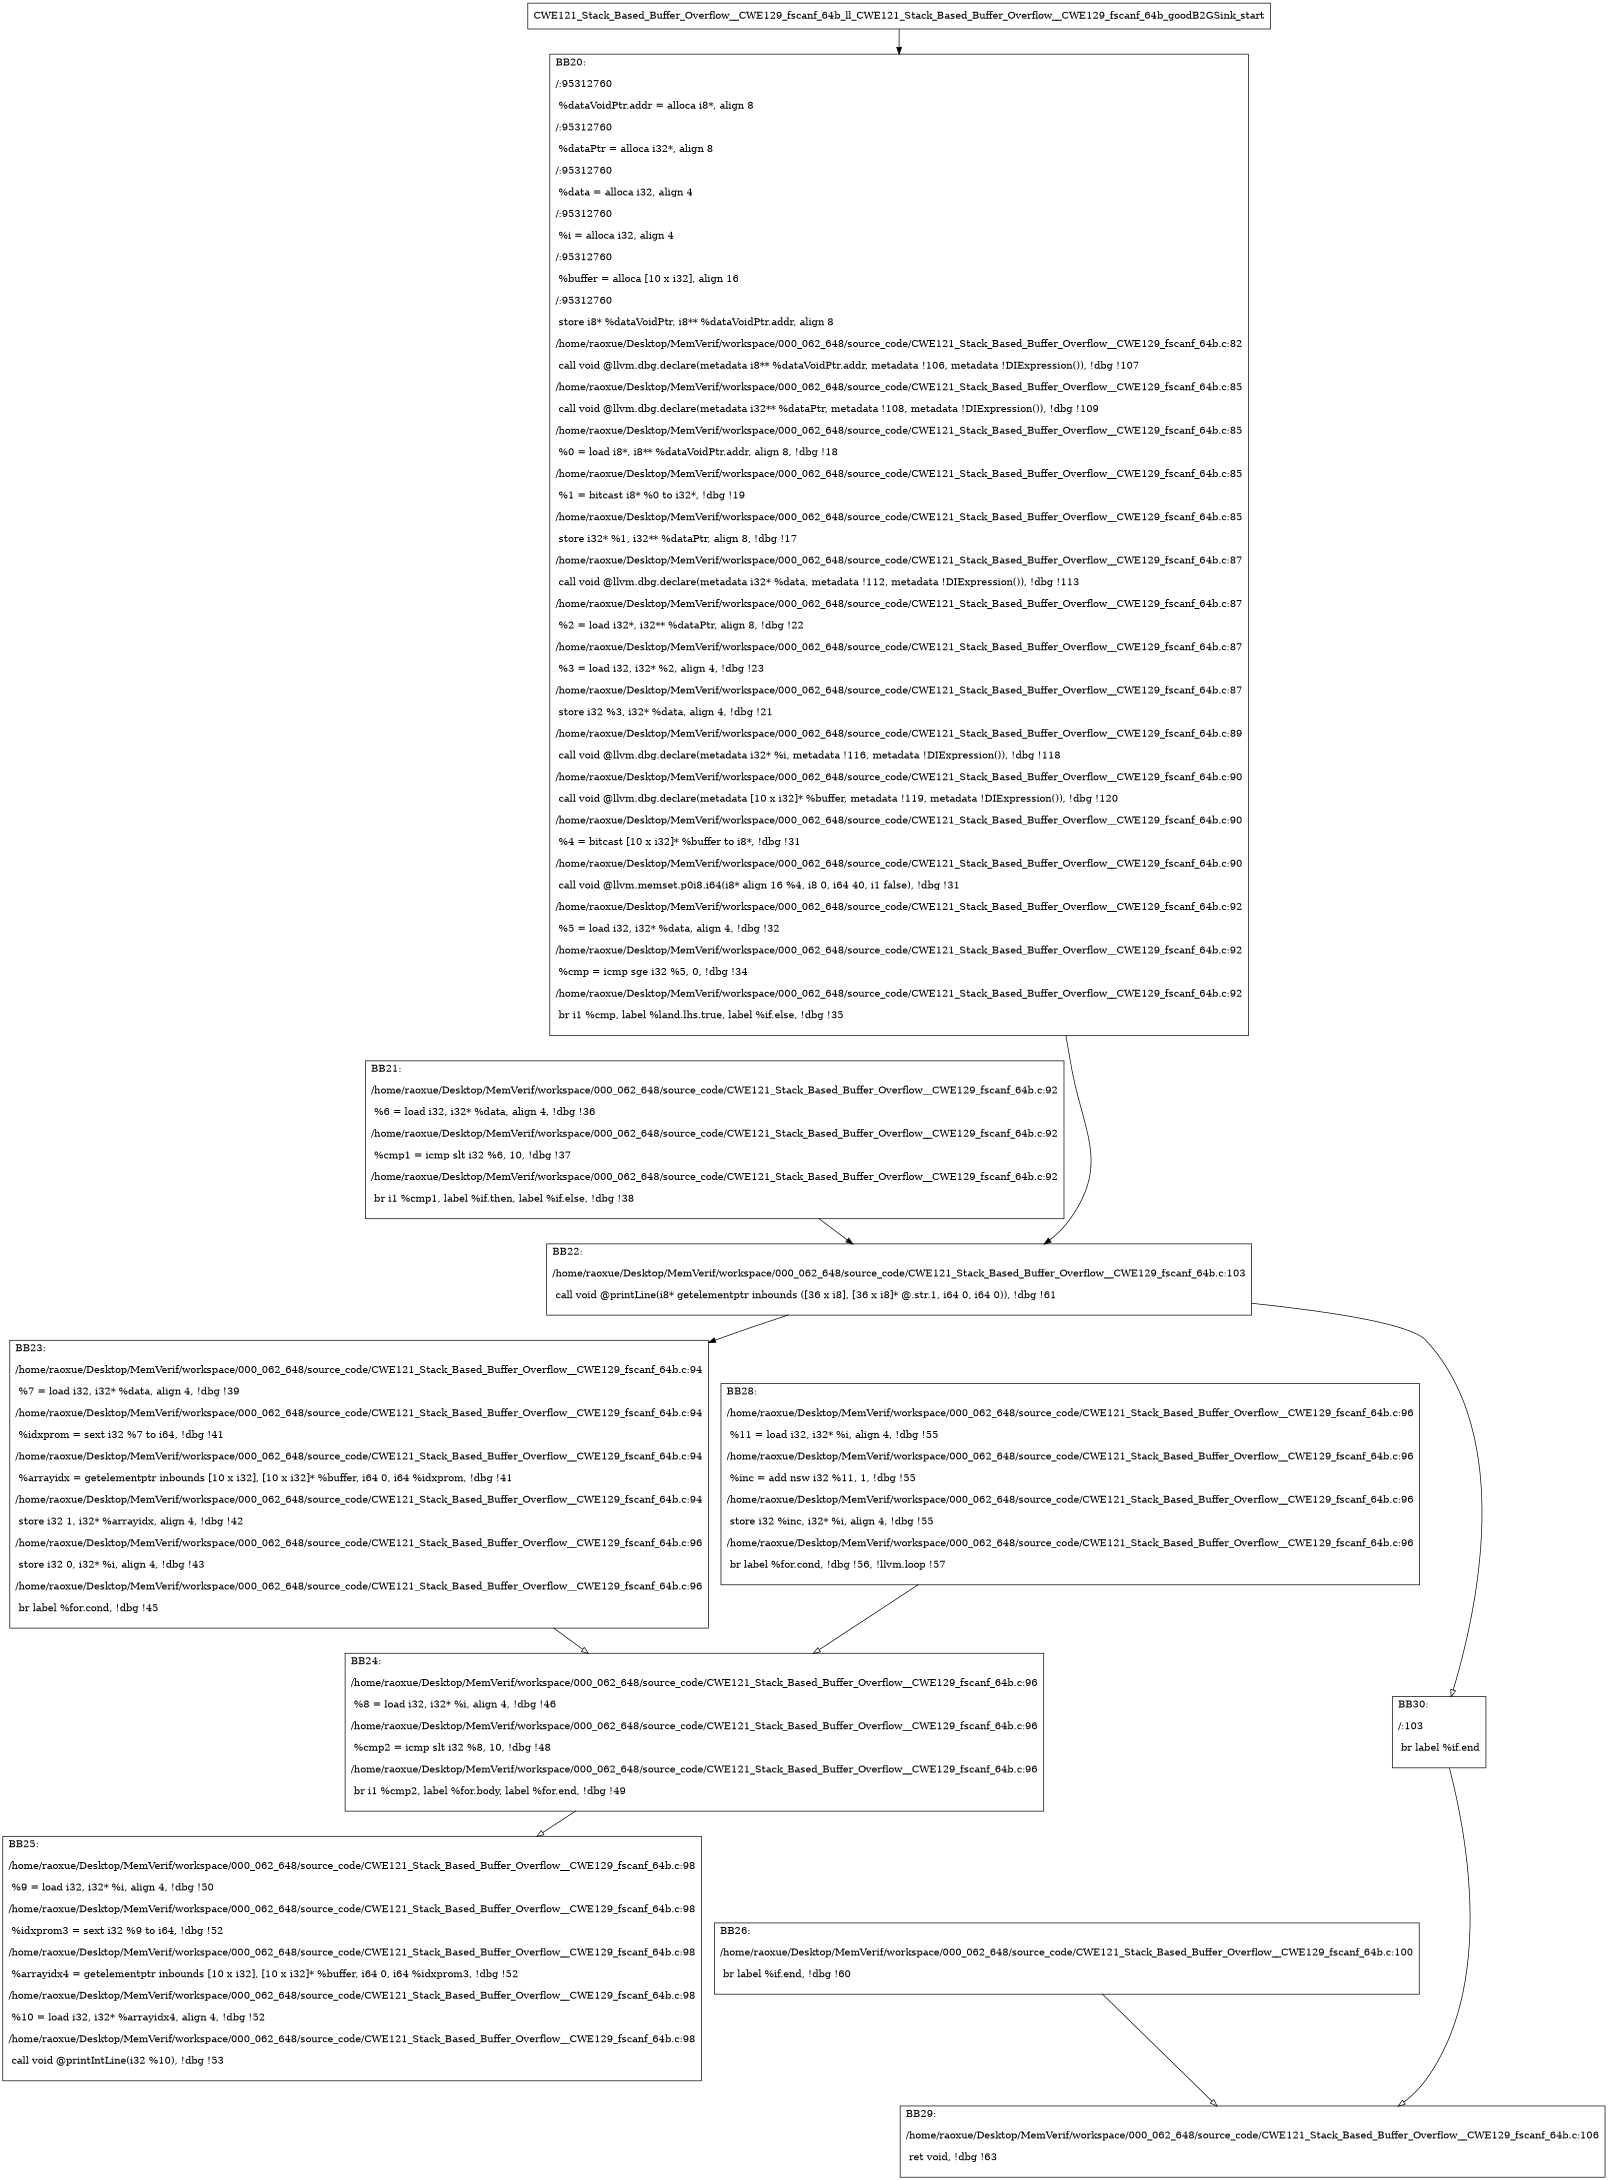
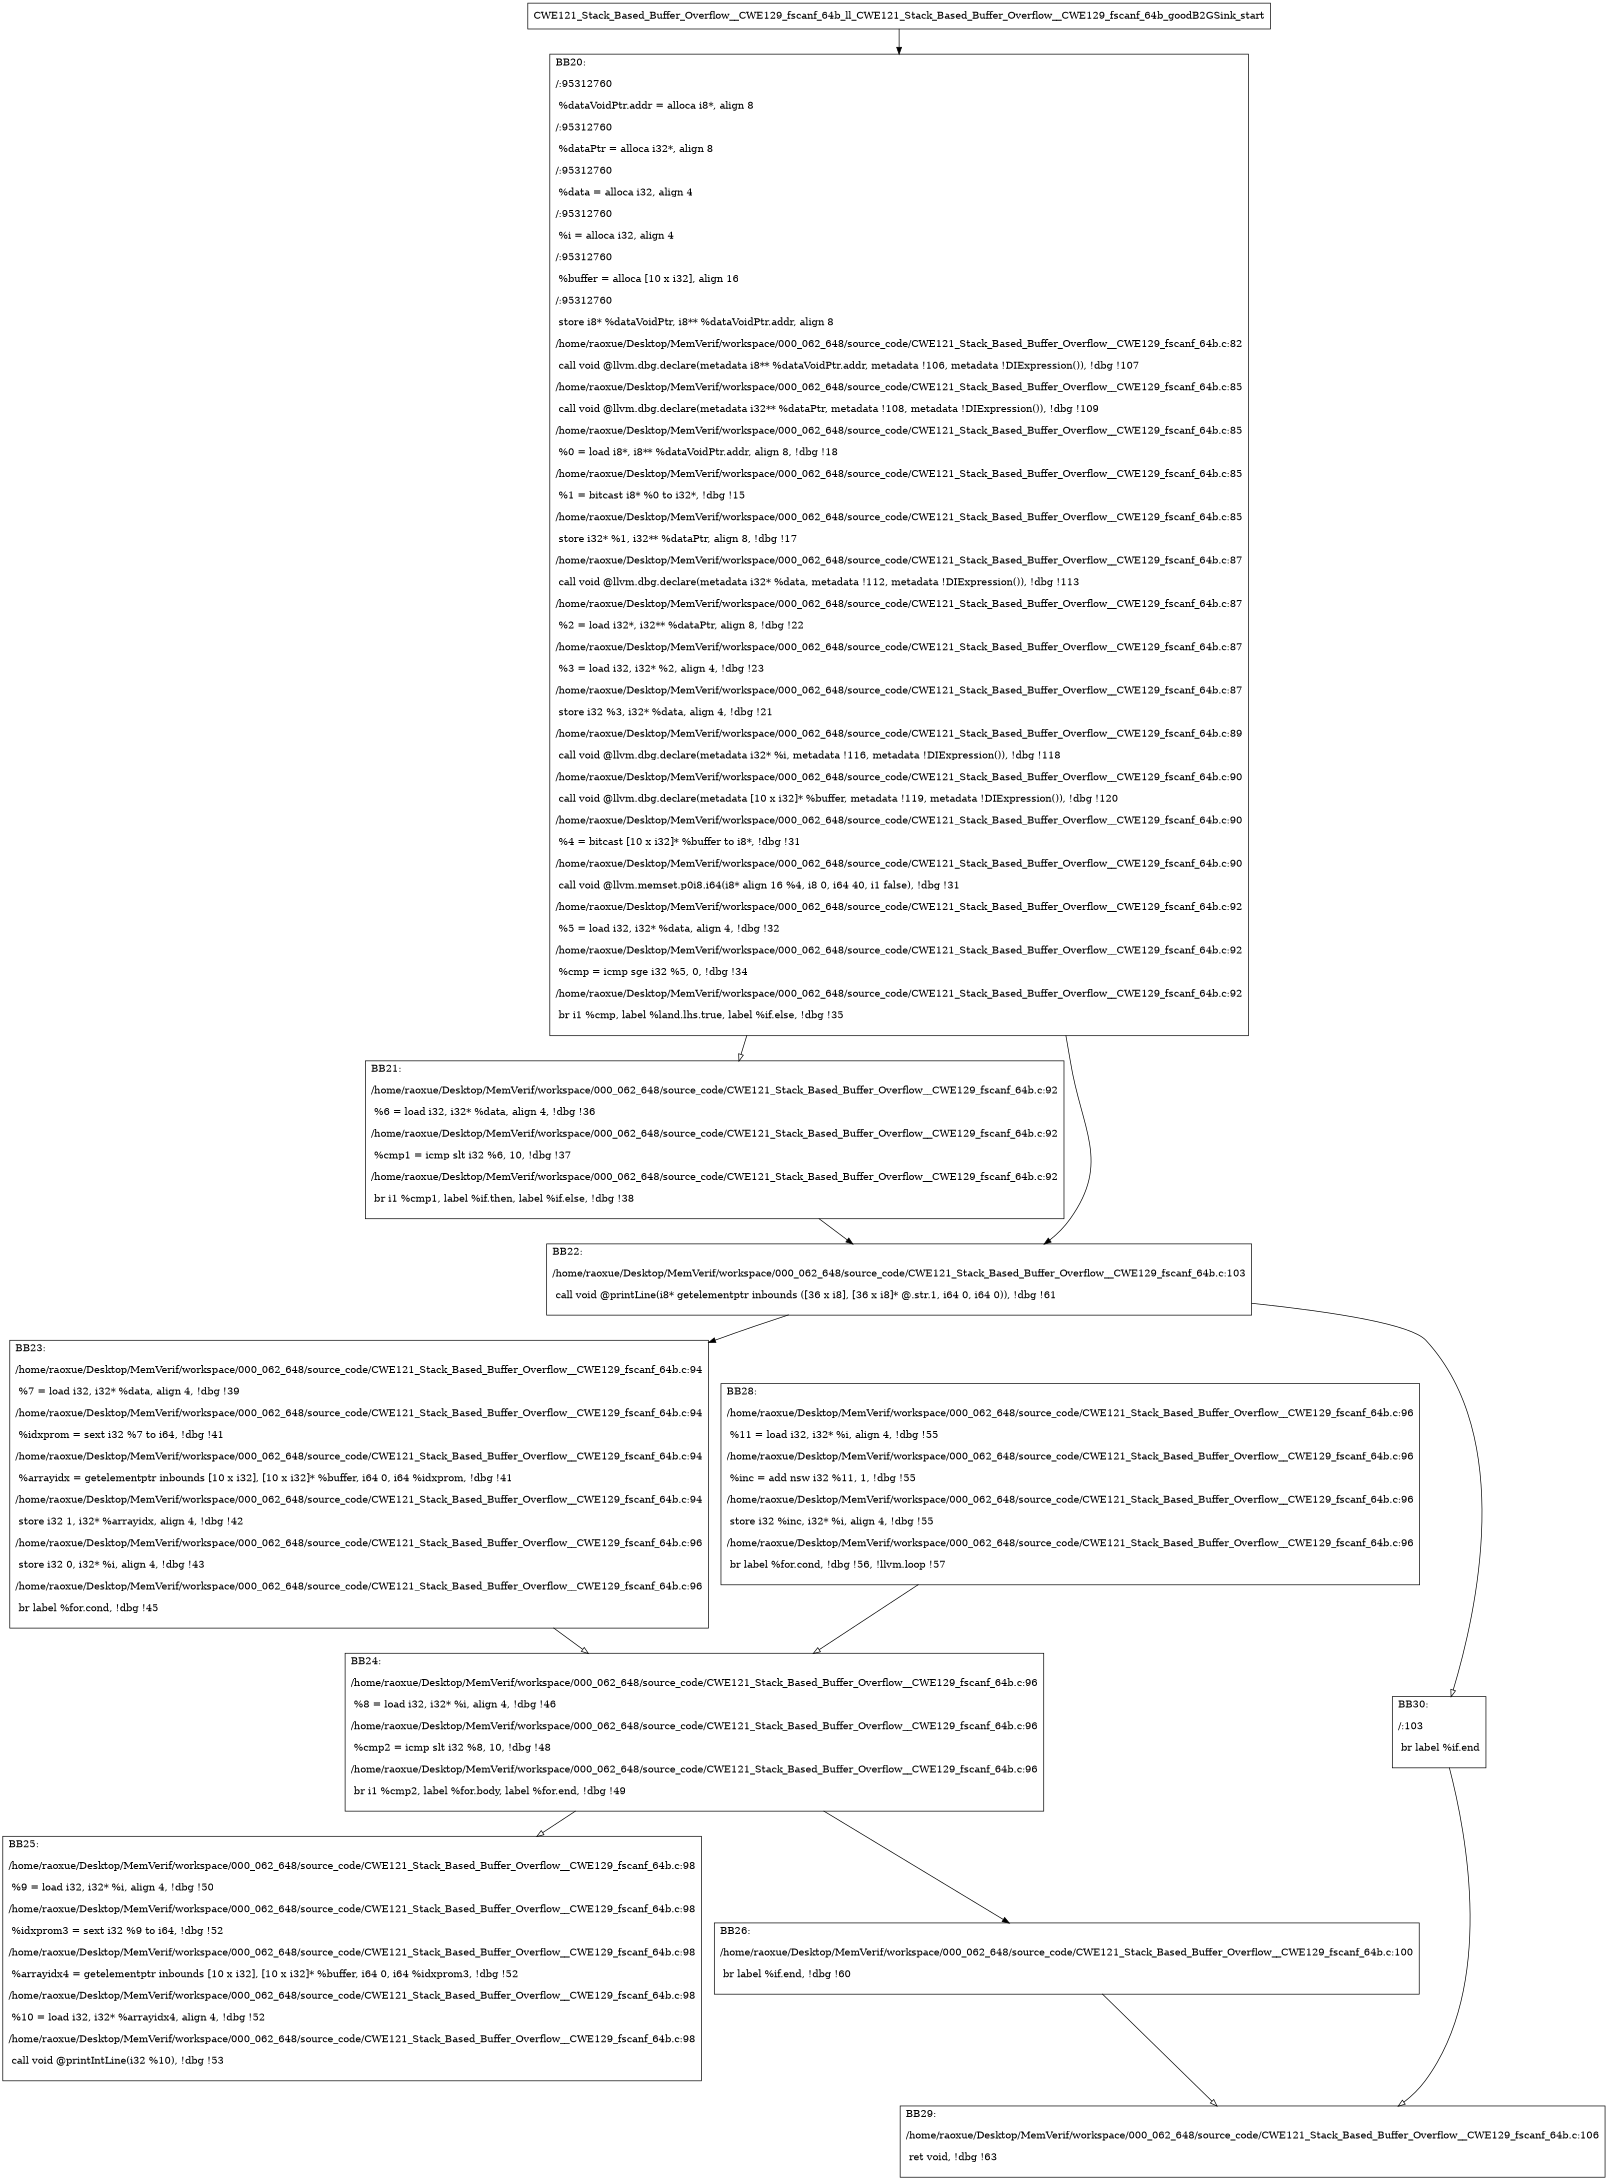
node "BB20:": text "%1 = bitcast i8* %0 to i32*, !dbg !19" -> "%1 = bitcast i8* %0 to i32*, !dbg !15"
edge "BB20:" -> "BB21:": added
edge "BB24:" -> "BB26:": added
